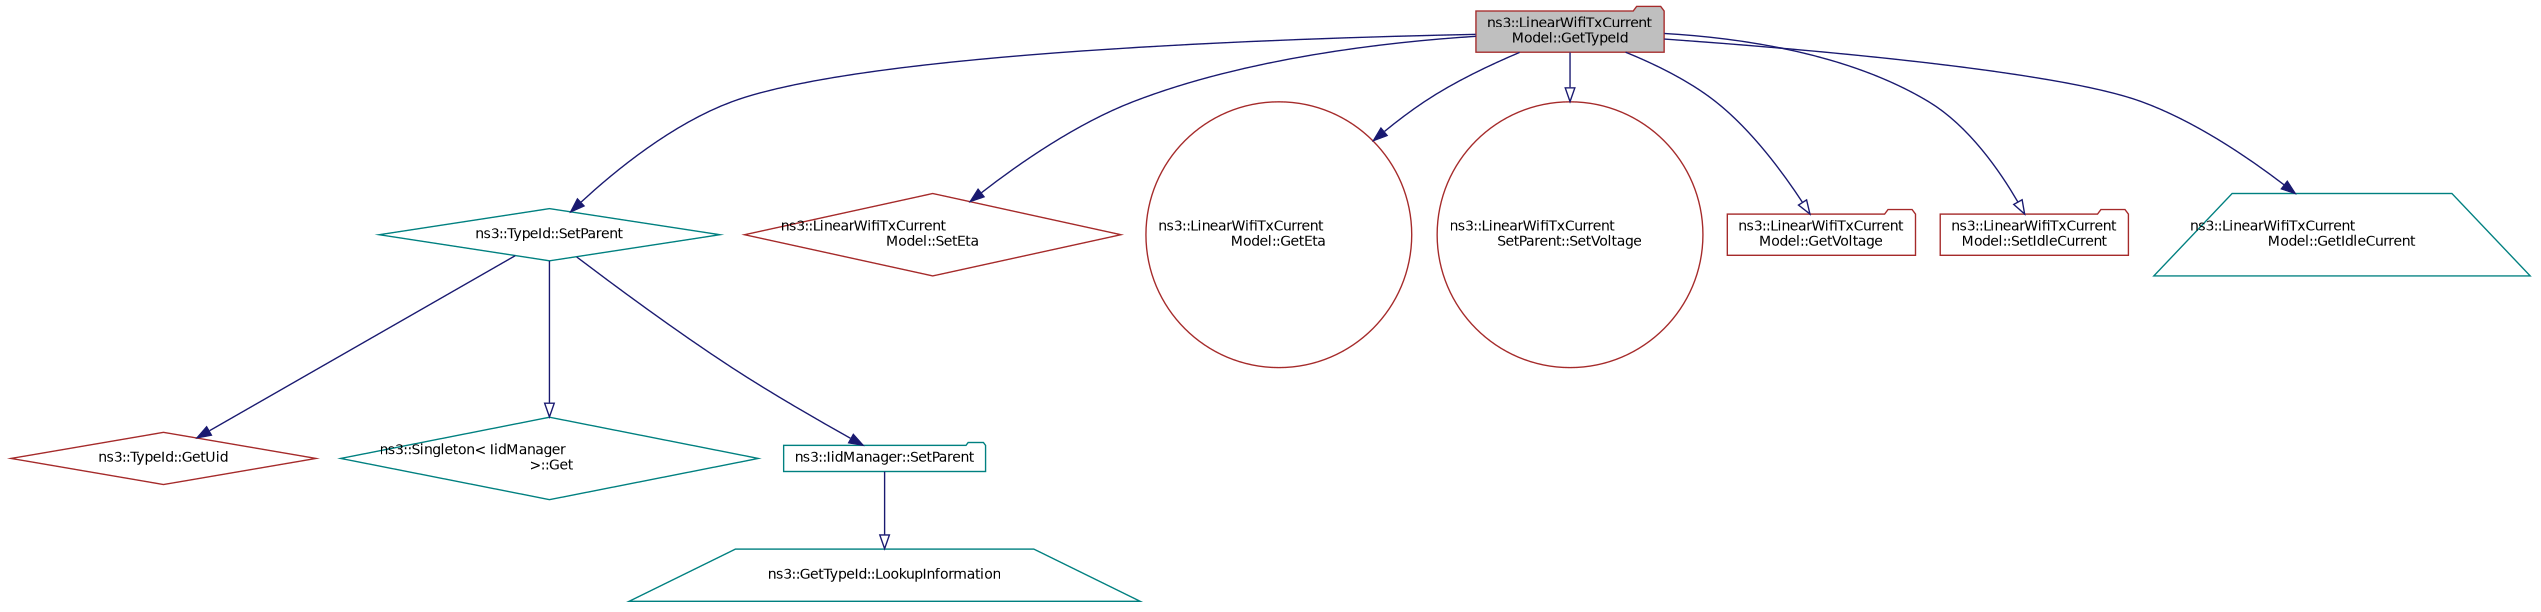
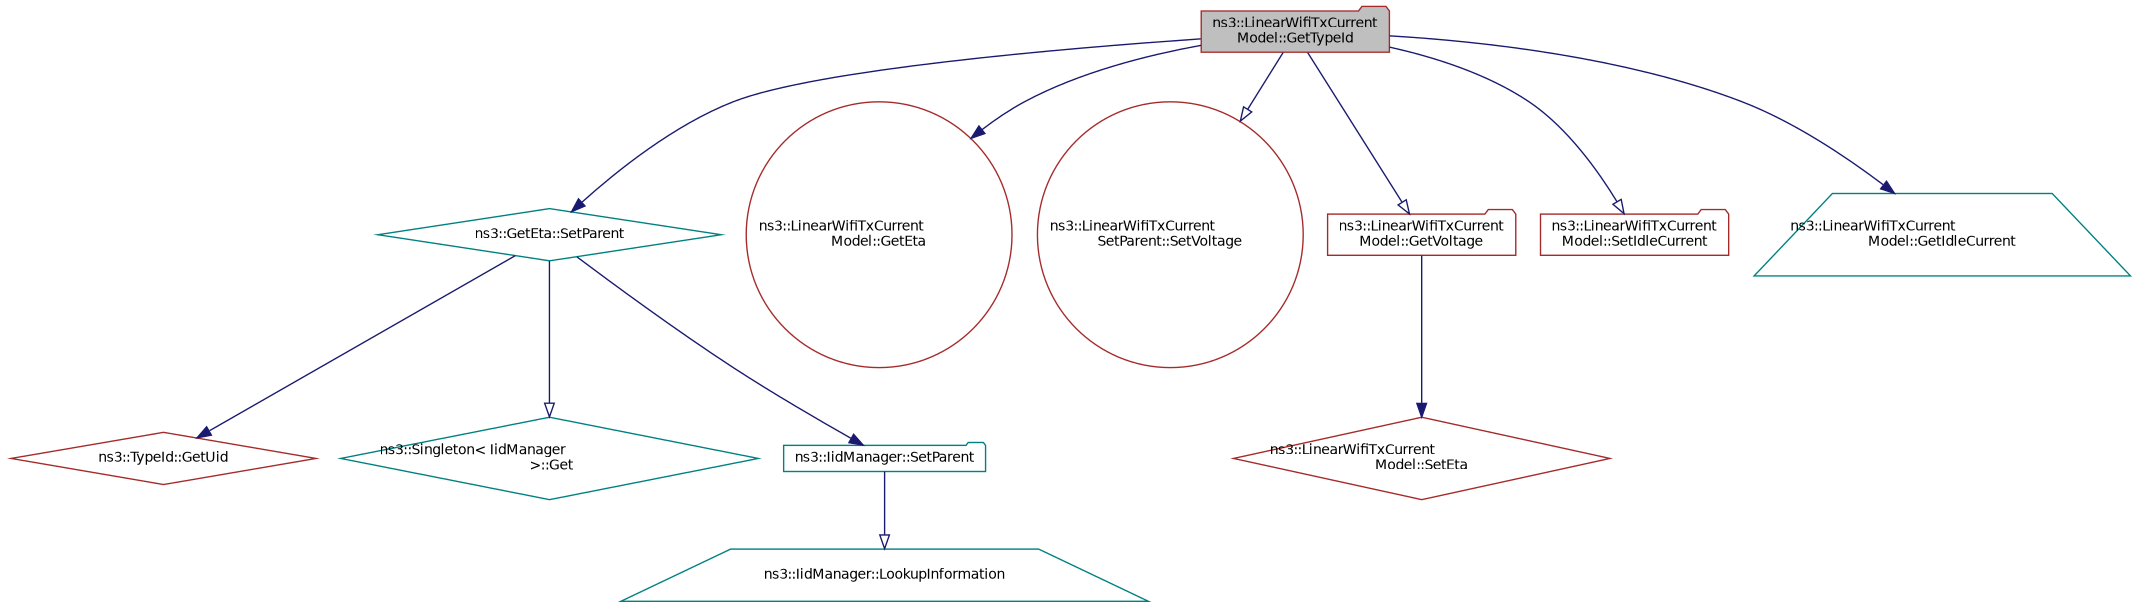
edge "ns3::LinearWifiTxCurrent Model::GetTypeId" -> "ns3::LinearWifiTxCurrent Model::SetEta": now "ns3::LinearWifiTxCurrent Model::GetVoltage" -> "ns3::LinearWifiTxCurrent Model::SetEta"
node "ns3::TypeId::SetParent": label "ns3::TypeId::SetParent" -> "ns3::GetEta::SetParent"
node "ns3::GetTypeId::LookupInformation": label "ns3::GetTypeId::LookupInformation" -> "ns3::IidManager::LookupInformation"
